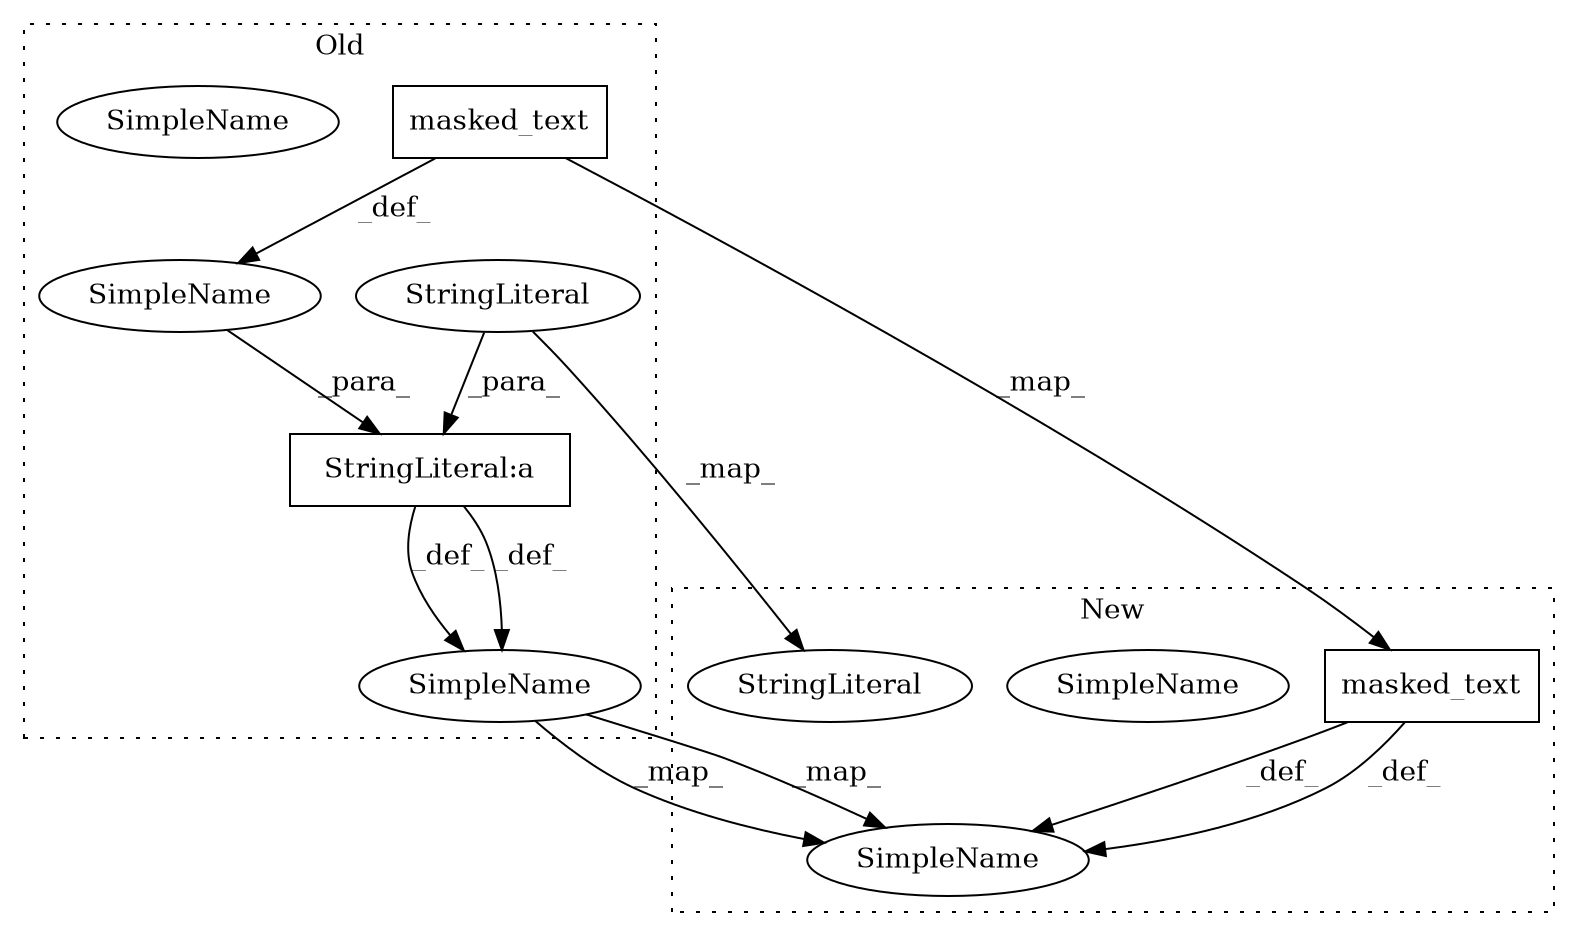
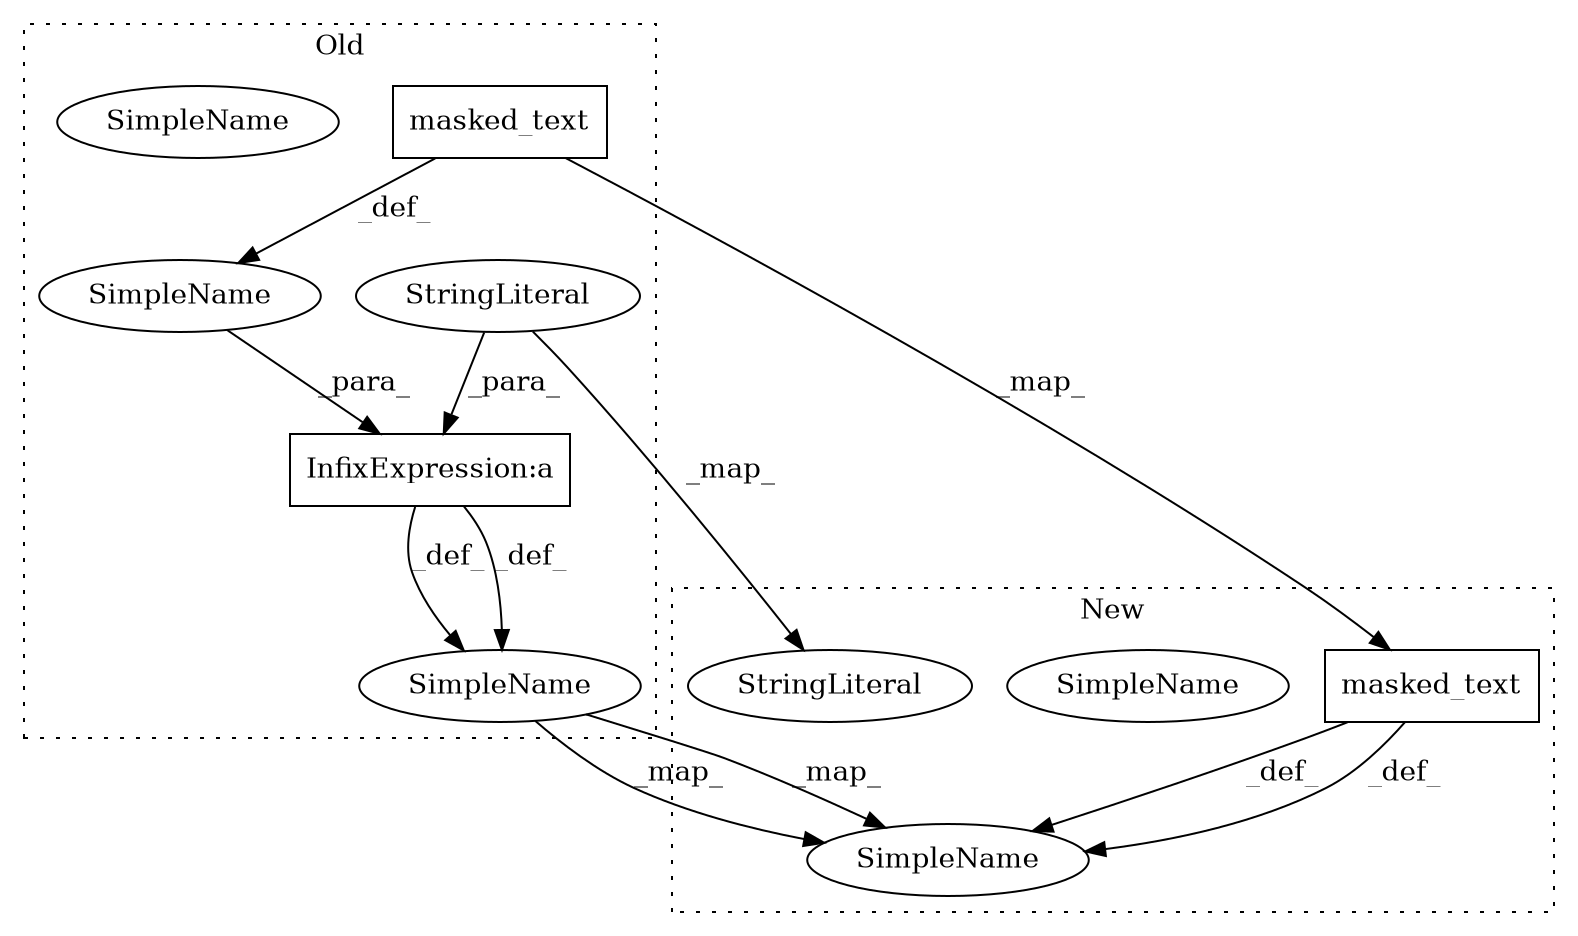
node "StringLiteral:a": label "StringLiteral:a" -> "InfixExpression:a"
